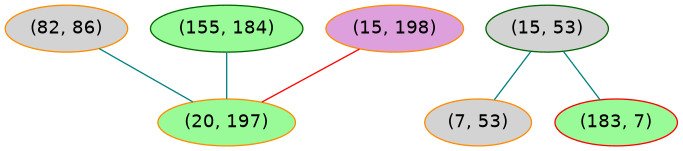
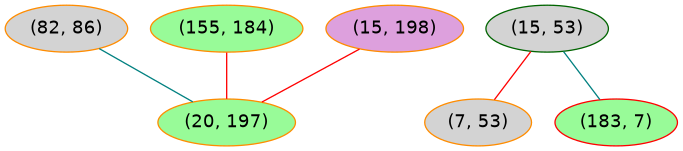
node "(155, 184)": color darkgreen -> darkorange
edge "(155, 184)" -- "(20, 197)": color teal -> red
edge "(15, 53)" -- "(7, 53)": color teal -> red
